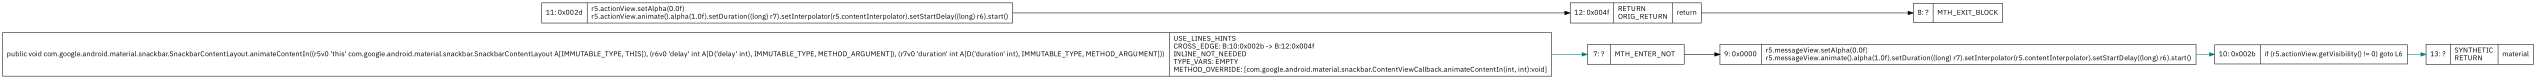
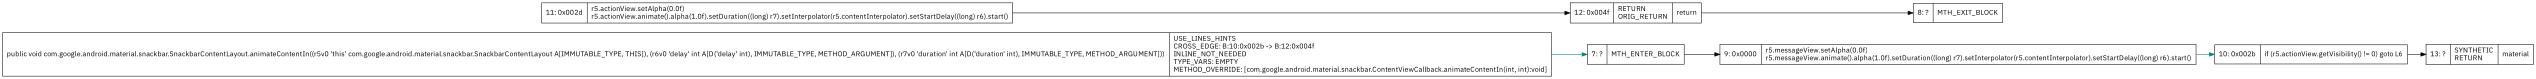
node "7: ?": text "MTH_ENTER_NOT" -> "MTH_ENTER_BLOCK"
edge "10: 0x002b" -> "13: ?": color teal -> black
